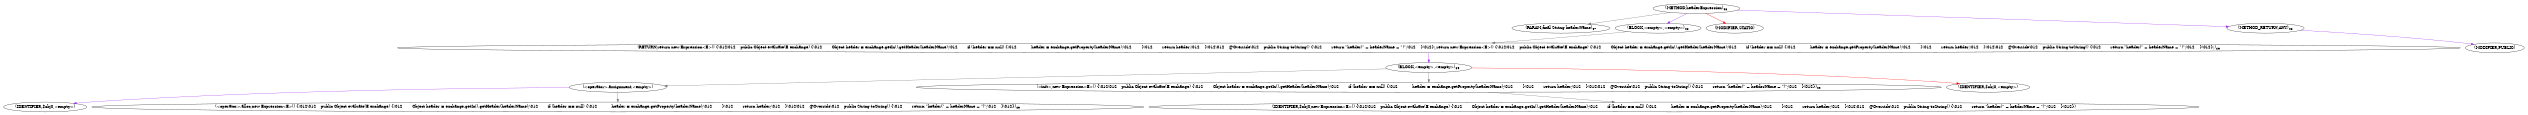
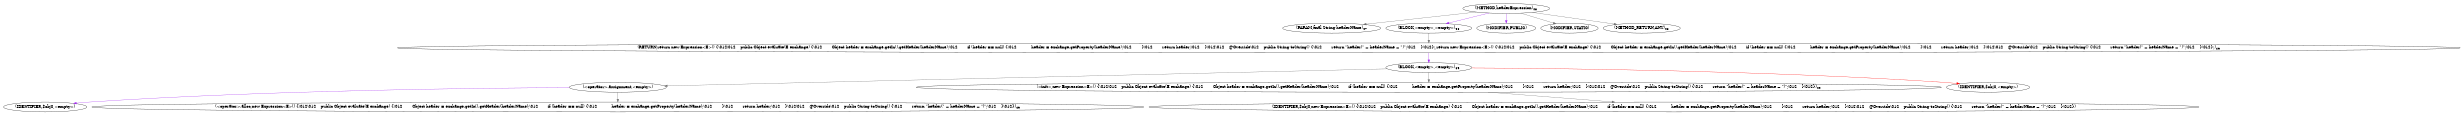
edge "(METHOD,headerExpression)" -> "(MODIFIER,STATIC)": color red -> gray40
edge "(METHOD,headerExpression)" -> "(METHOD_RETURN,ANY)": color purple -> gray40
edge "(METHOD_RETURN,ANY)" -> "(MODIFIER,PUBLIC)": now "(METHOD,headerExpression)" -> "(MODIFIER,PUBLIC)"
